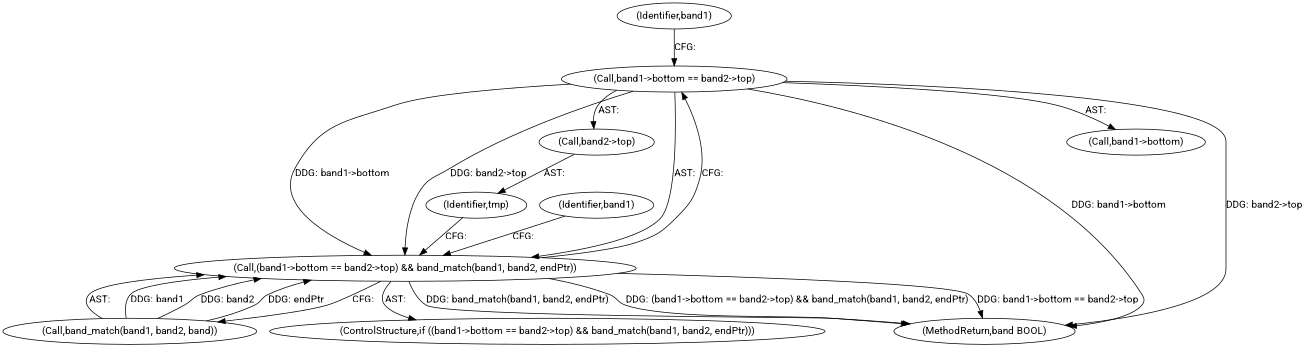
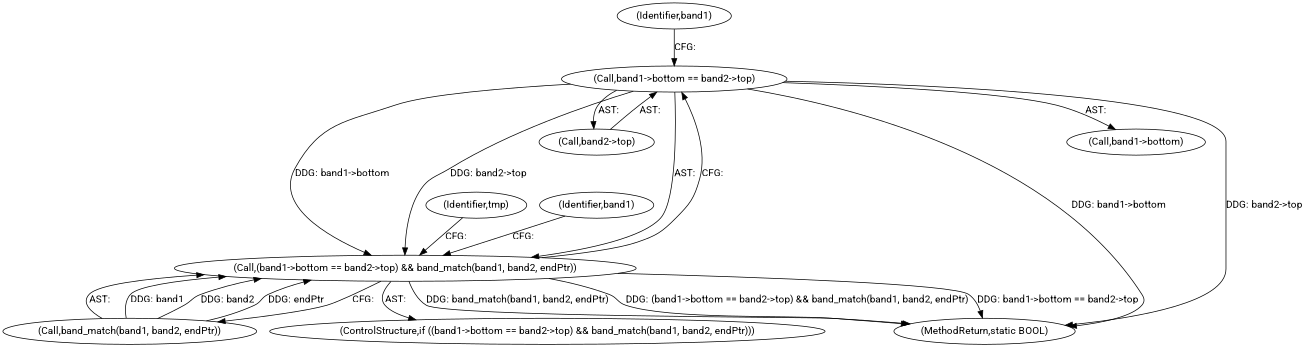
edge "(Call,band2->top)" -> "(Identifier,tmp)": now "(Call,band2->top)" -> "(Call,band1->bottom == band2->top)"
node "(Call,band_match(band1, band2, band))": label "(Call,band_match(band1, band2, band))" -> "(Call,band_match(band1, band2, endPtr))"
node "(MethodReturn,band BOOL)": label "(MethodReturn,band BOOL)" -> "(MethodReturn,static BOOL)"
